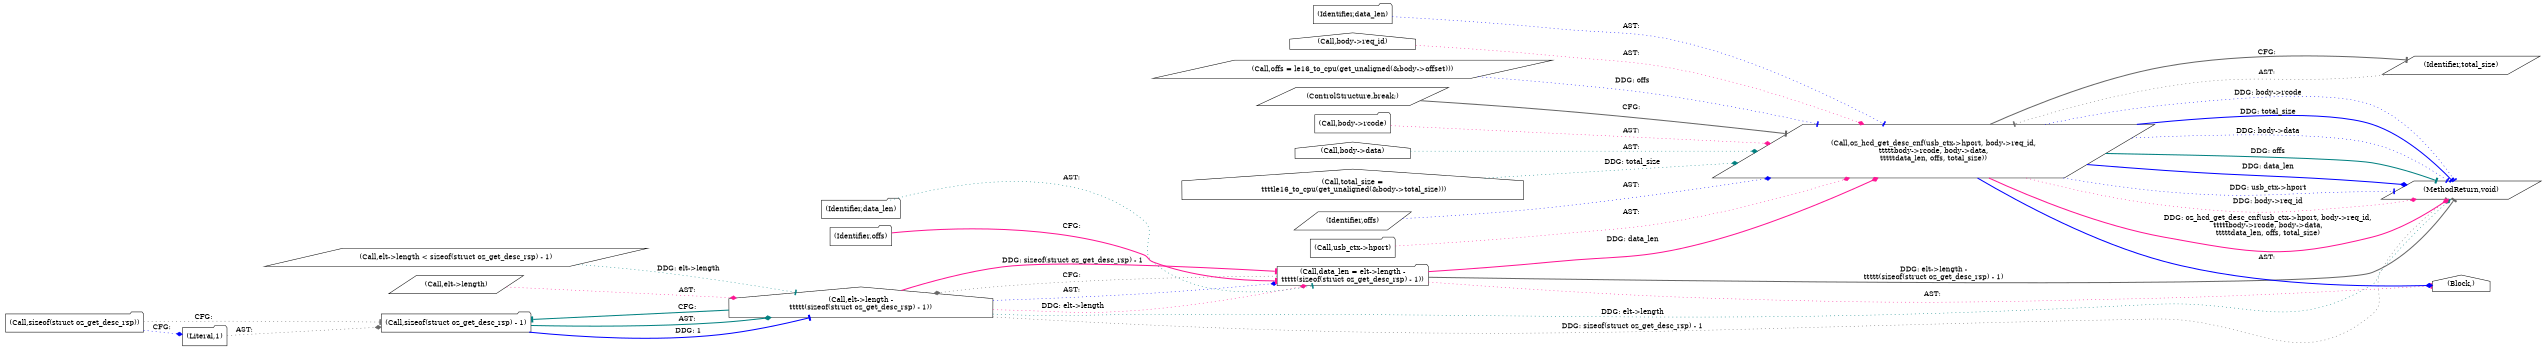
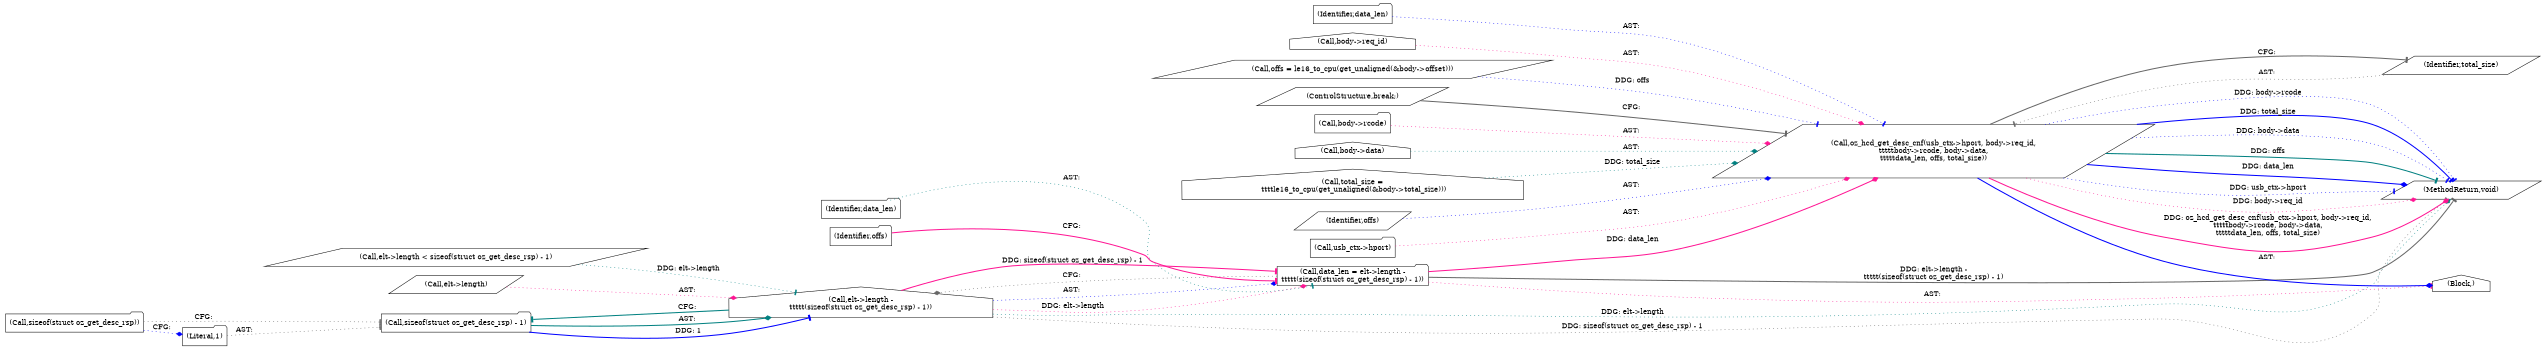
edge "(Literal,1)" -> "(Call,sizeof(struct oz_get_desc_rsp) - 1)": arrowhead diamond -> tee
